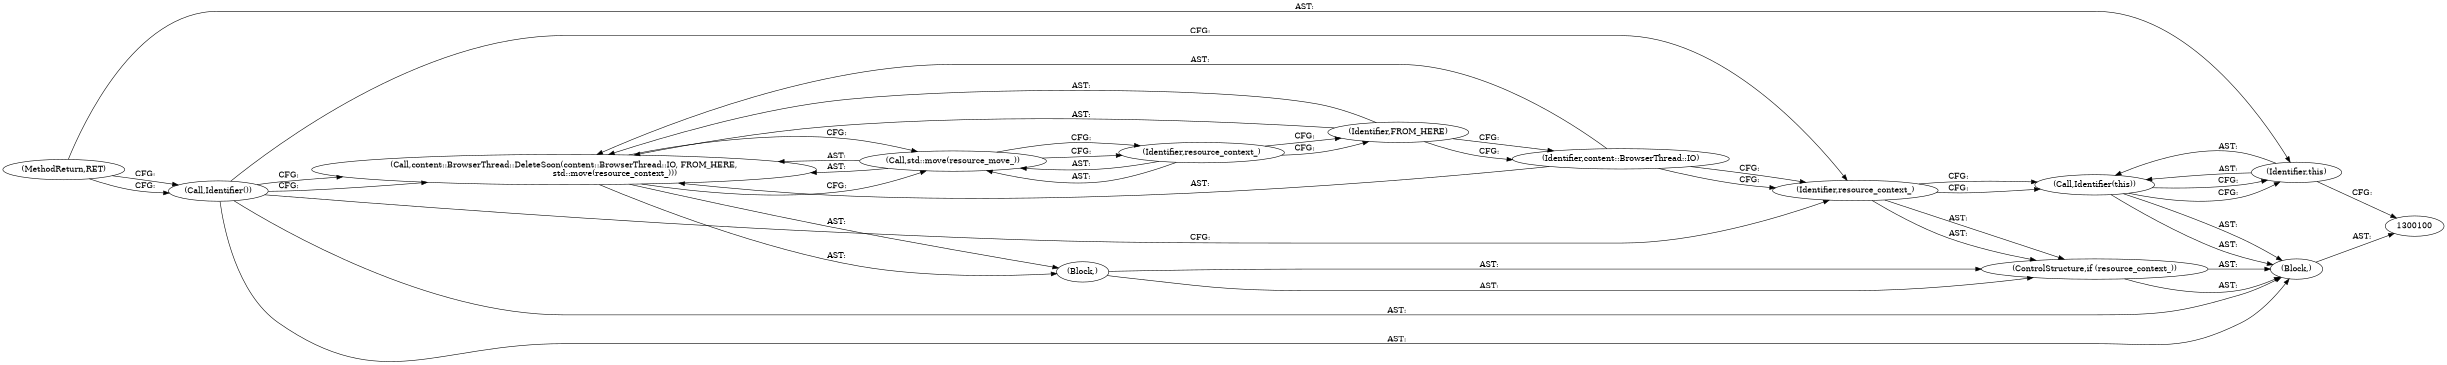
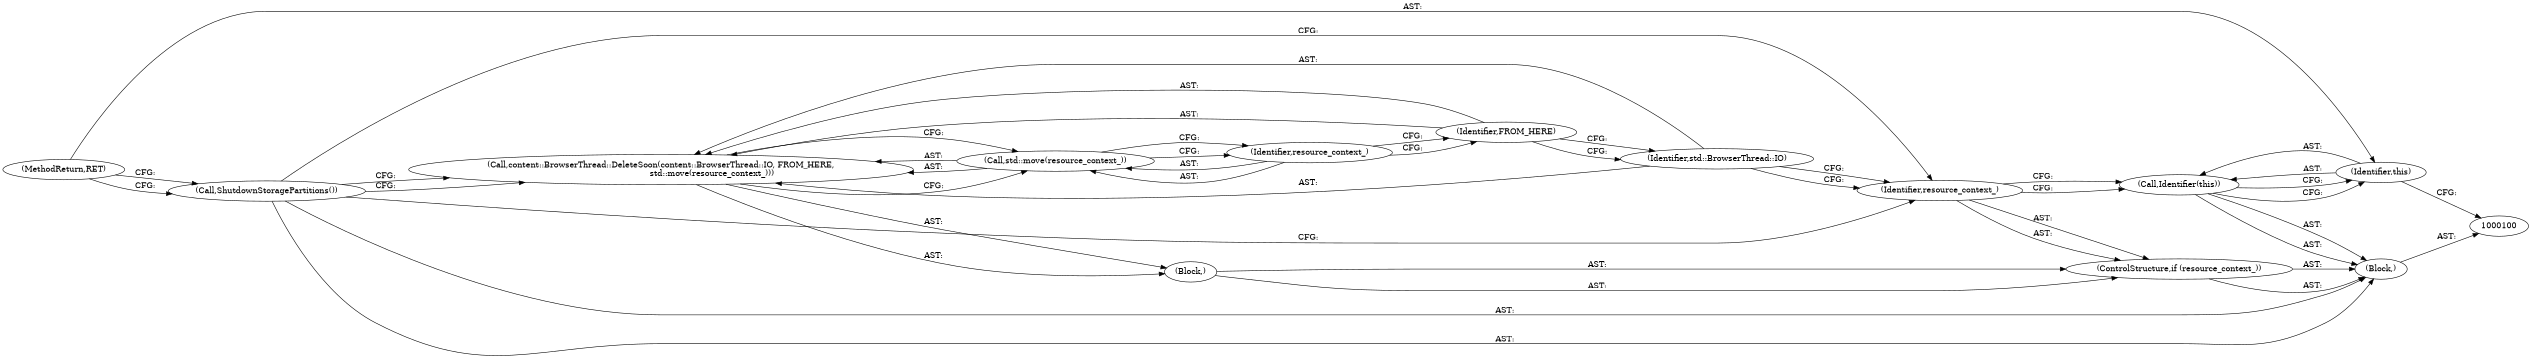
node "(Identifier,content::BrowserThread::IO)": label "(Identifier,content::BrowserThread::IO)" -> "(Identifier,std::BrowserThread::IO)"
node "(Call,std::move(resource_move_))": label "(Call,std::move(resource_move_))" -> "(Call,std::move(resource_context_))"
node "(Call,Identifier())": label "(Call,Identifier())" -> "(Call,ShutdownStoragePartitions())"
node "1300100": label "1300100" -> "1000100"
